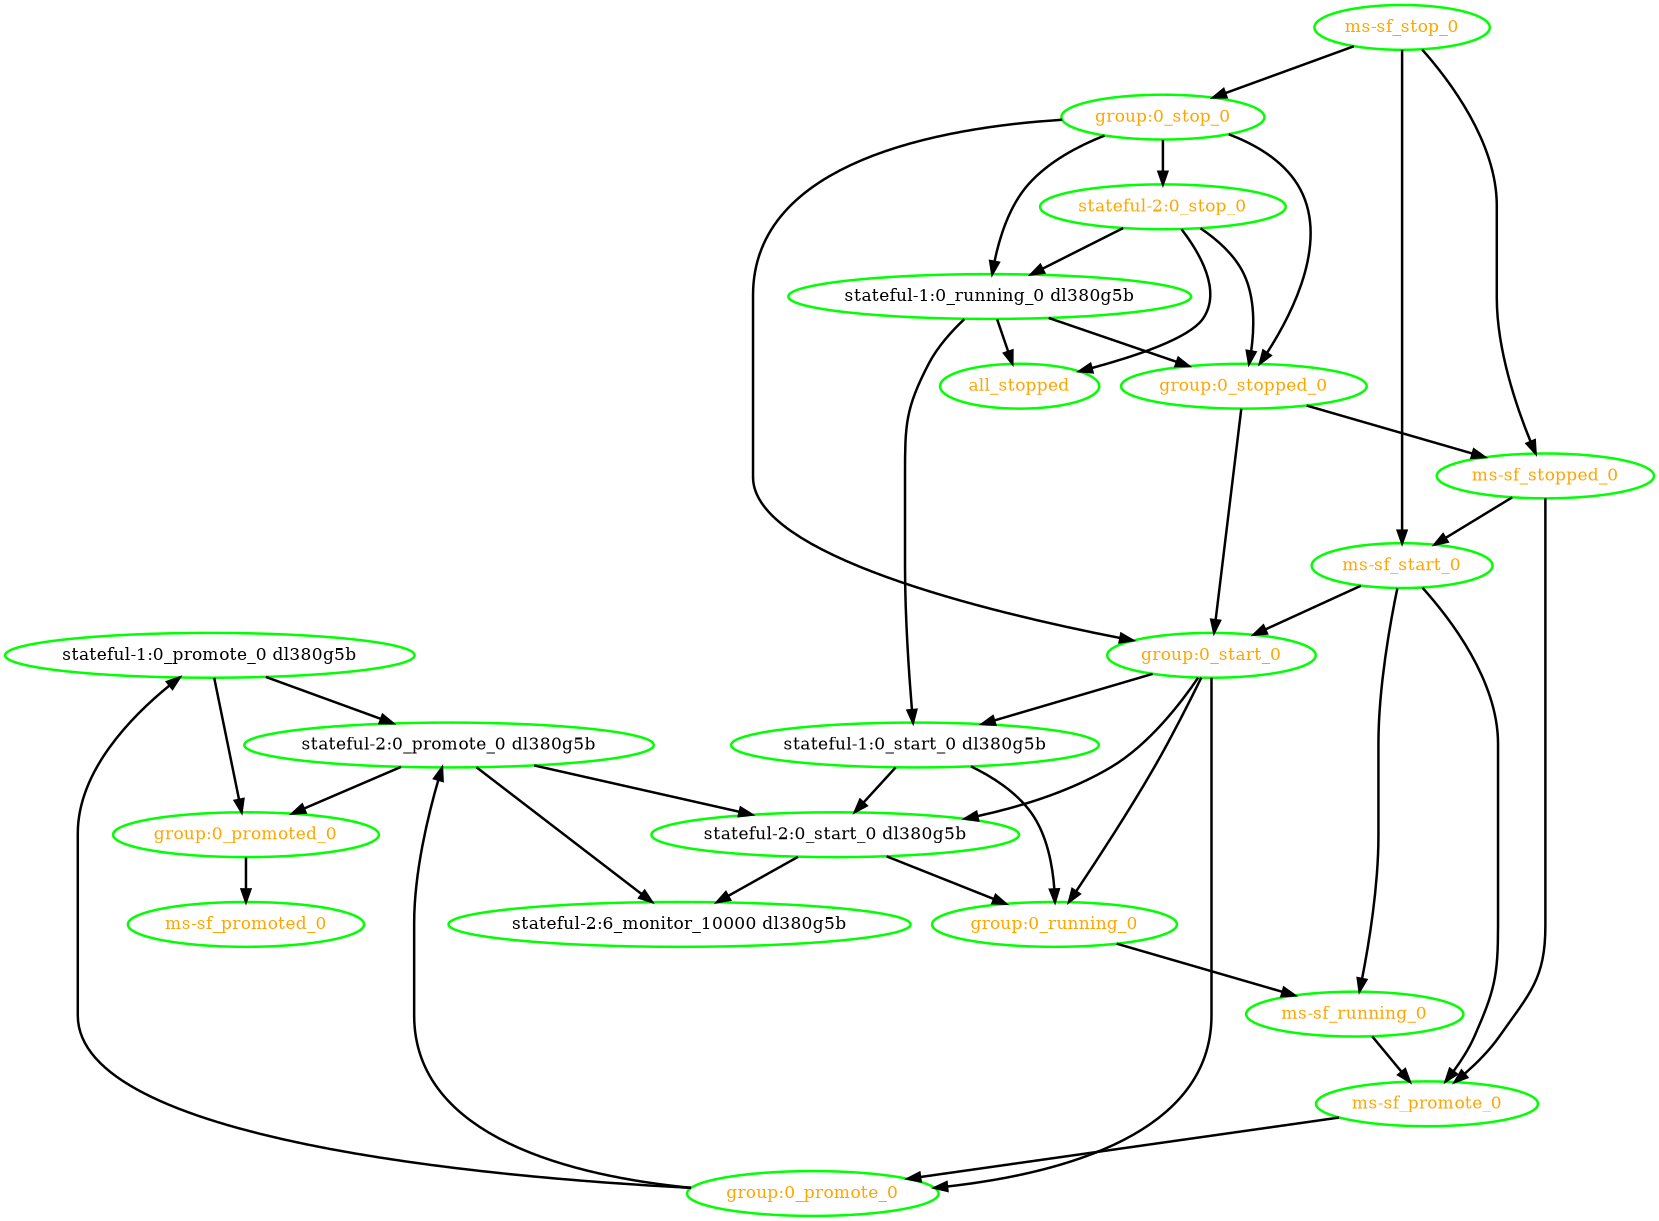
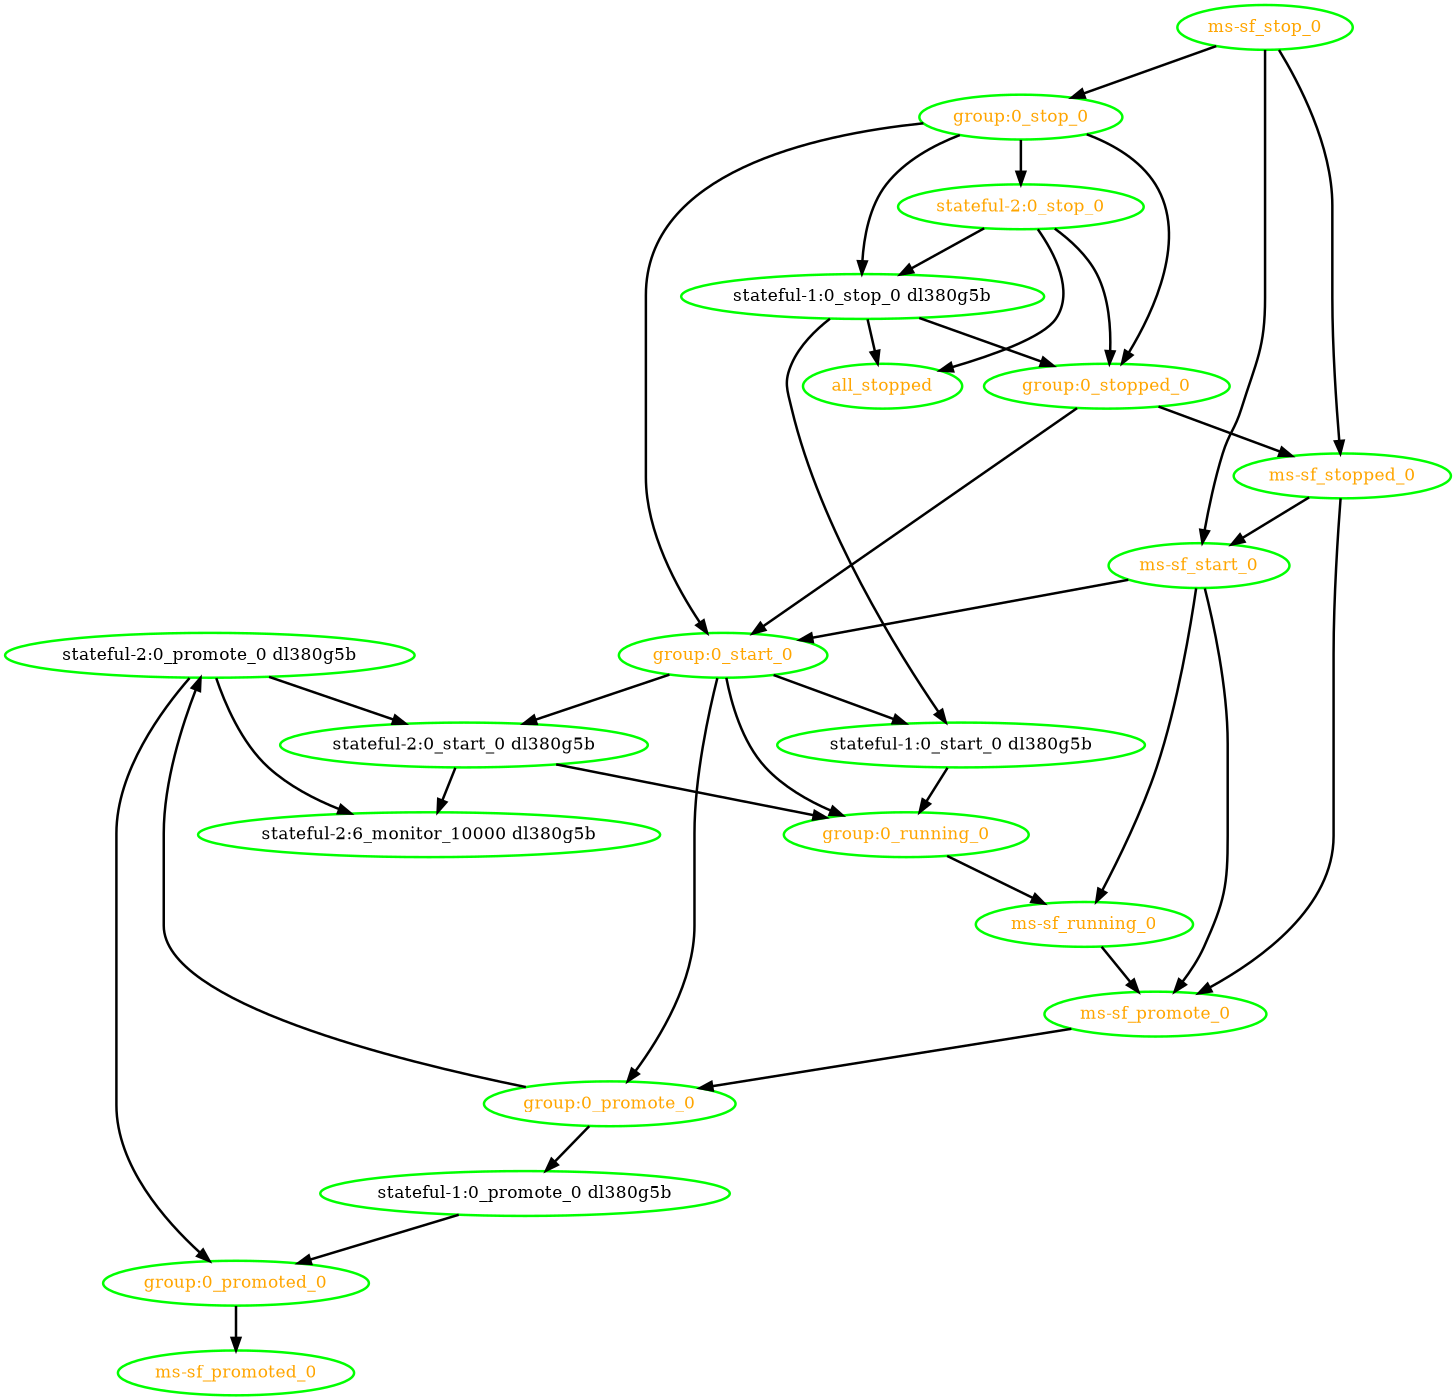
node "stateful-1:0_running_0 dl380g5b": label "stateful-1:0_running_0 dl380g5b" -> "stateful-1:0_stop_0 dl380g5b"
edge "stateful-1:0_promote_0 dl380g5b" -> "stateful-2:0_promote_0 dl380g5b": removed
edge "stateful-1:0_start_0 dl380g5b" -> "stateful-2:0_start_0 dl380g5b": removed
